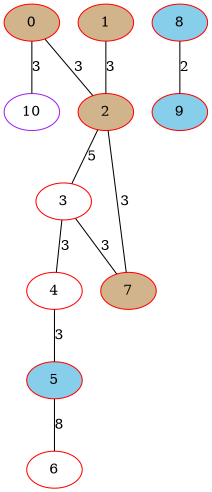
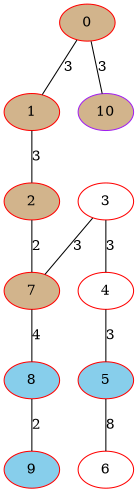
edge "0" -- "2": now "0" -- "1"
node "10": fillcolor white -> tan
edge "2" -- "3": removed, label "5"
edge "2" -- "7": label "3" -> "2"
edge "7" -- "8": added, label "4"
